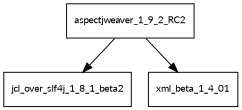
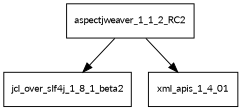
node "aspectjweaver_1_9_2_RC2": label "aspectjweaver_1_9_2_RC2" -> "aspectjweaver_1_1_2_RC2"
node "xml_beta_1_4_01": label "xml_beta_1_4_01" -> "xml_apis_1_4_01"
